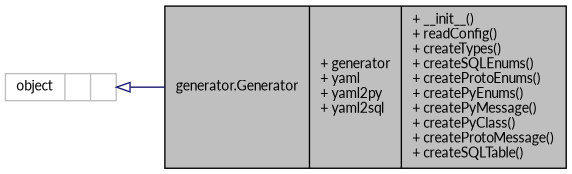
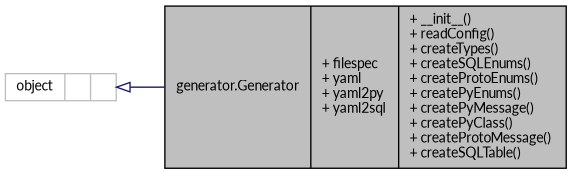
node "generator.Generator": text "+ generator" -> "+ filespec"
